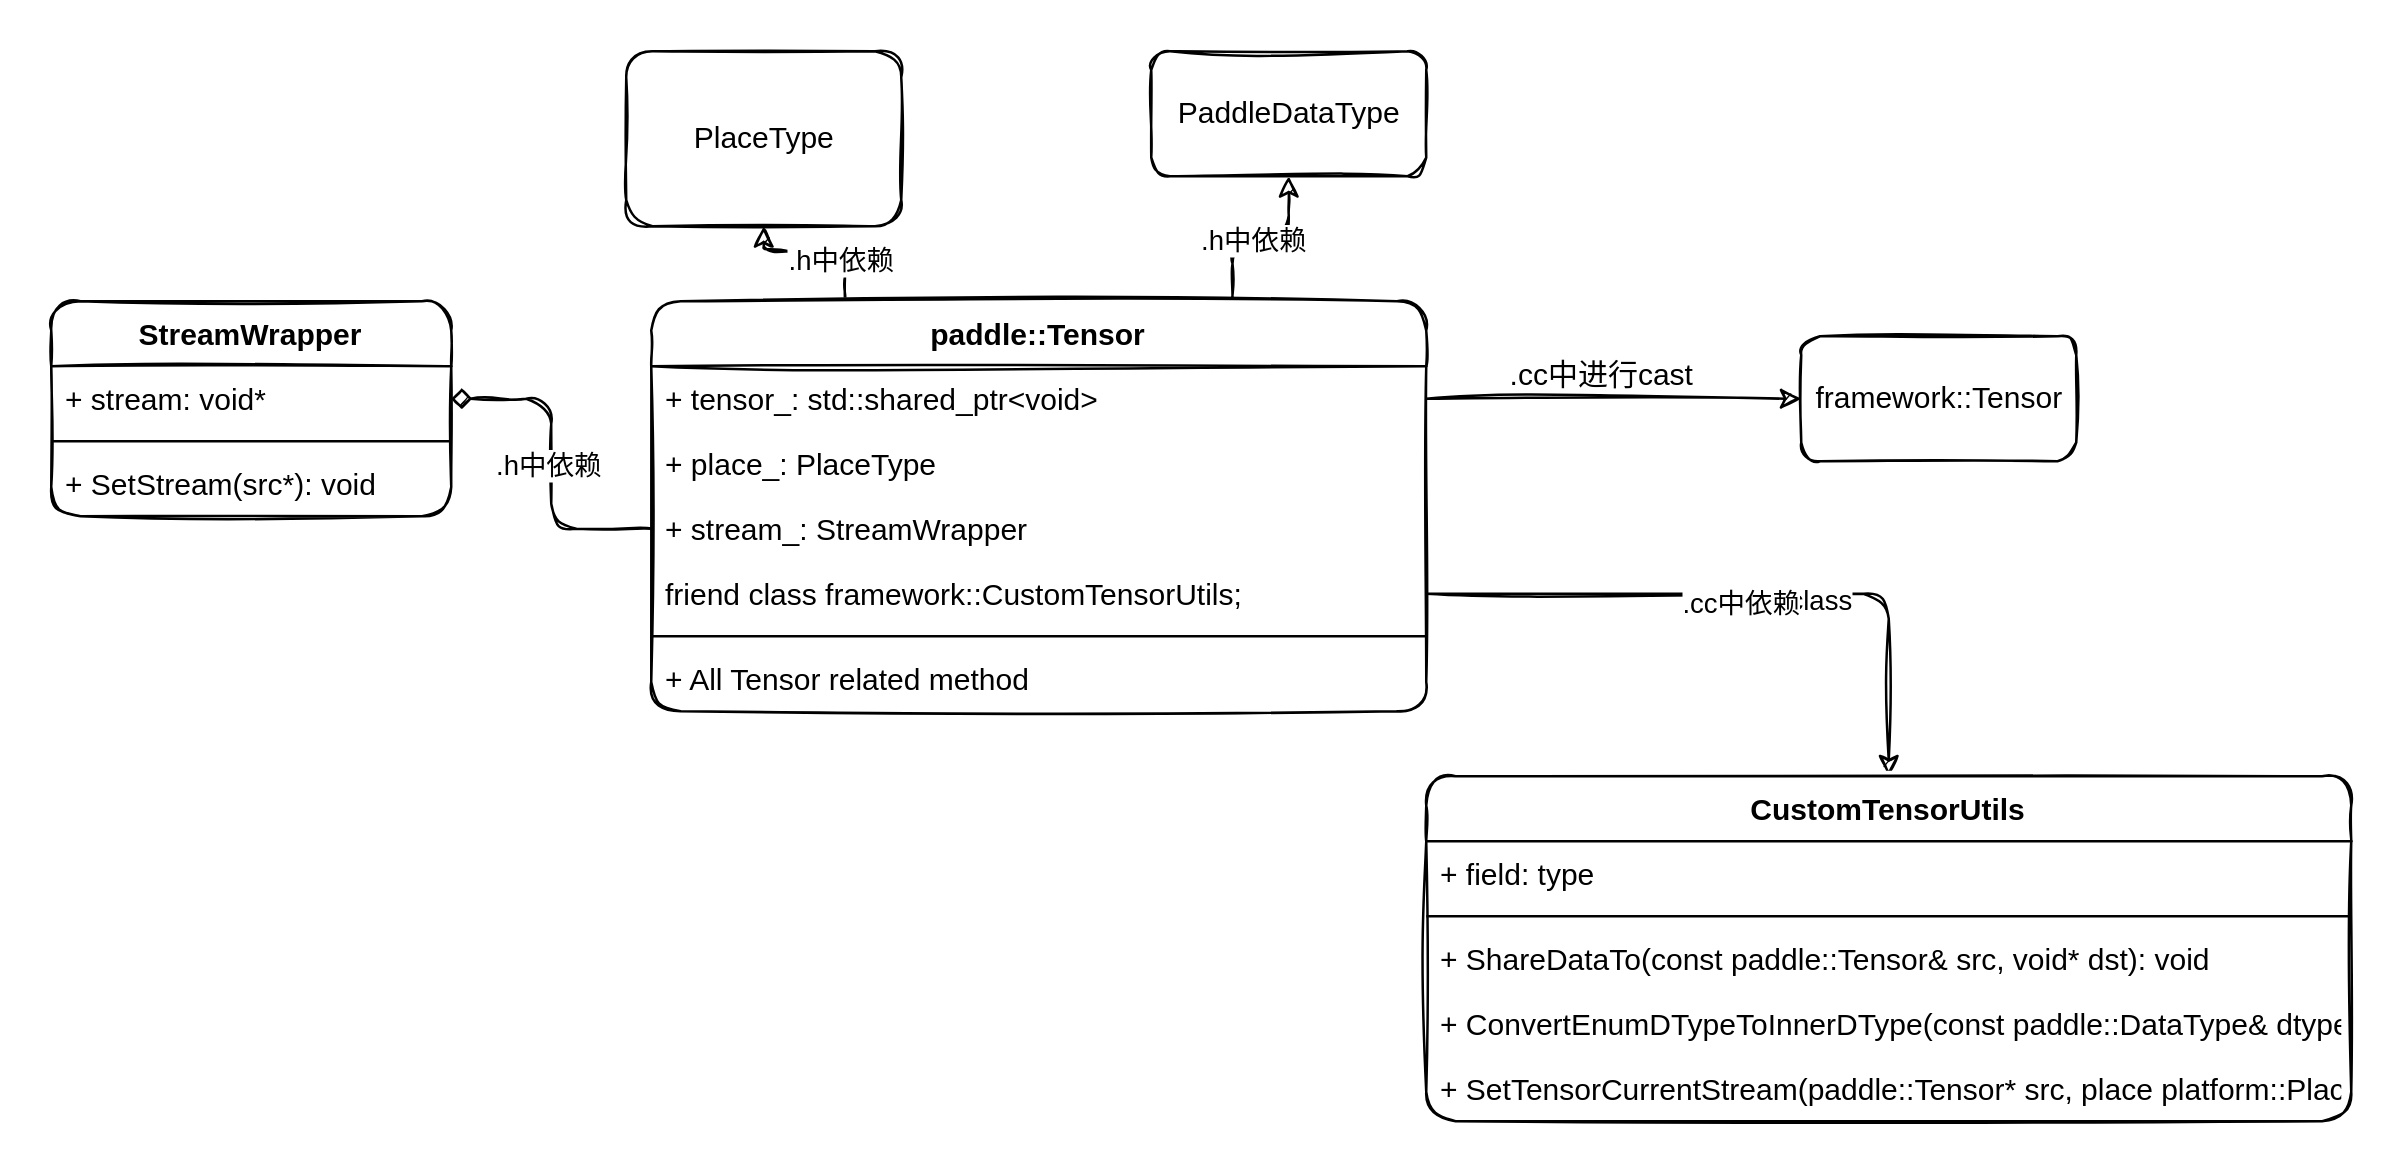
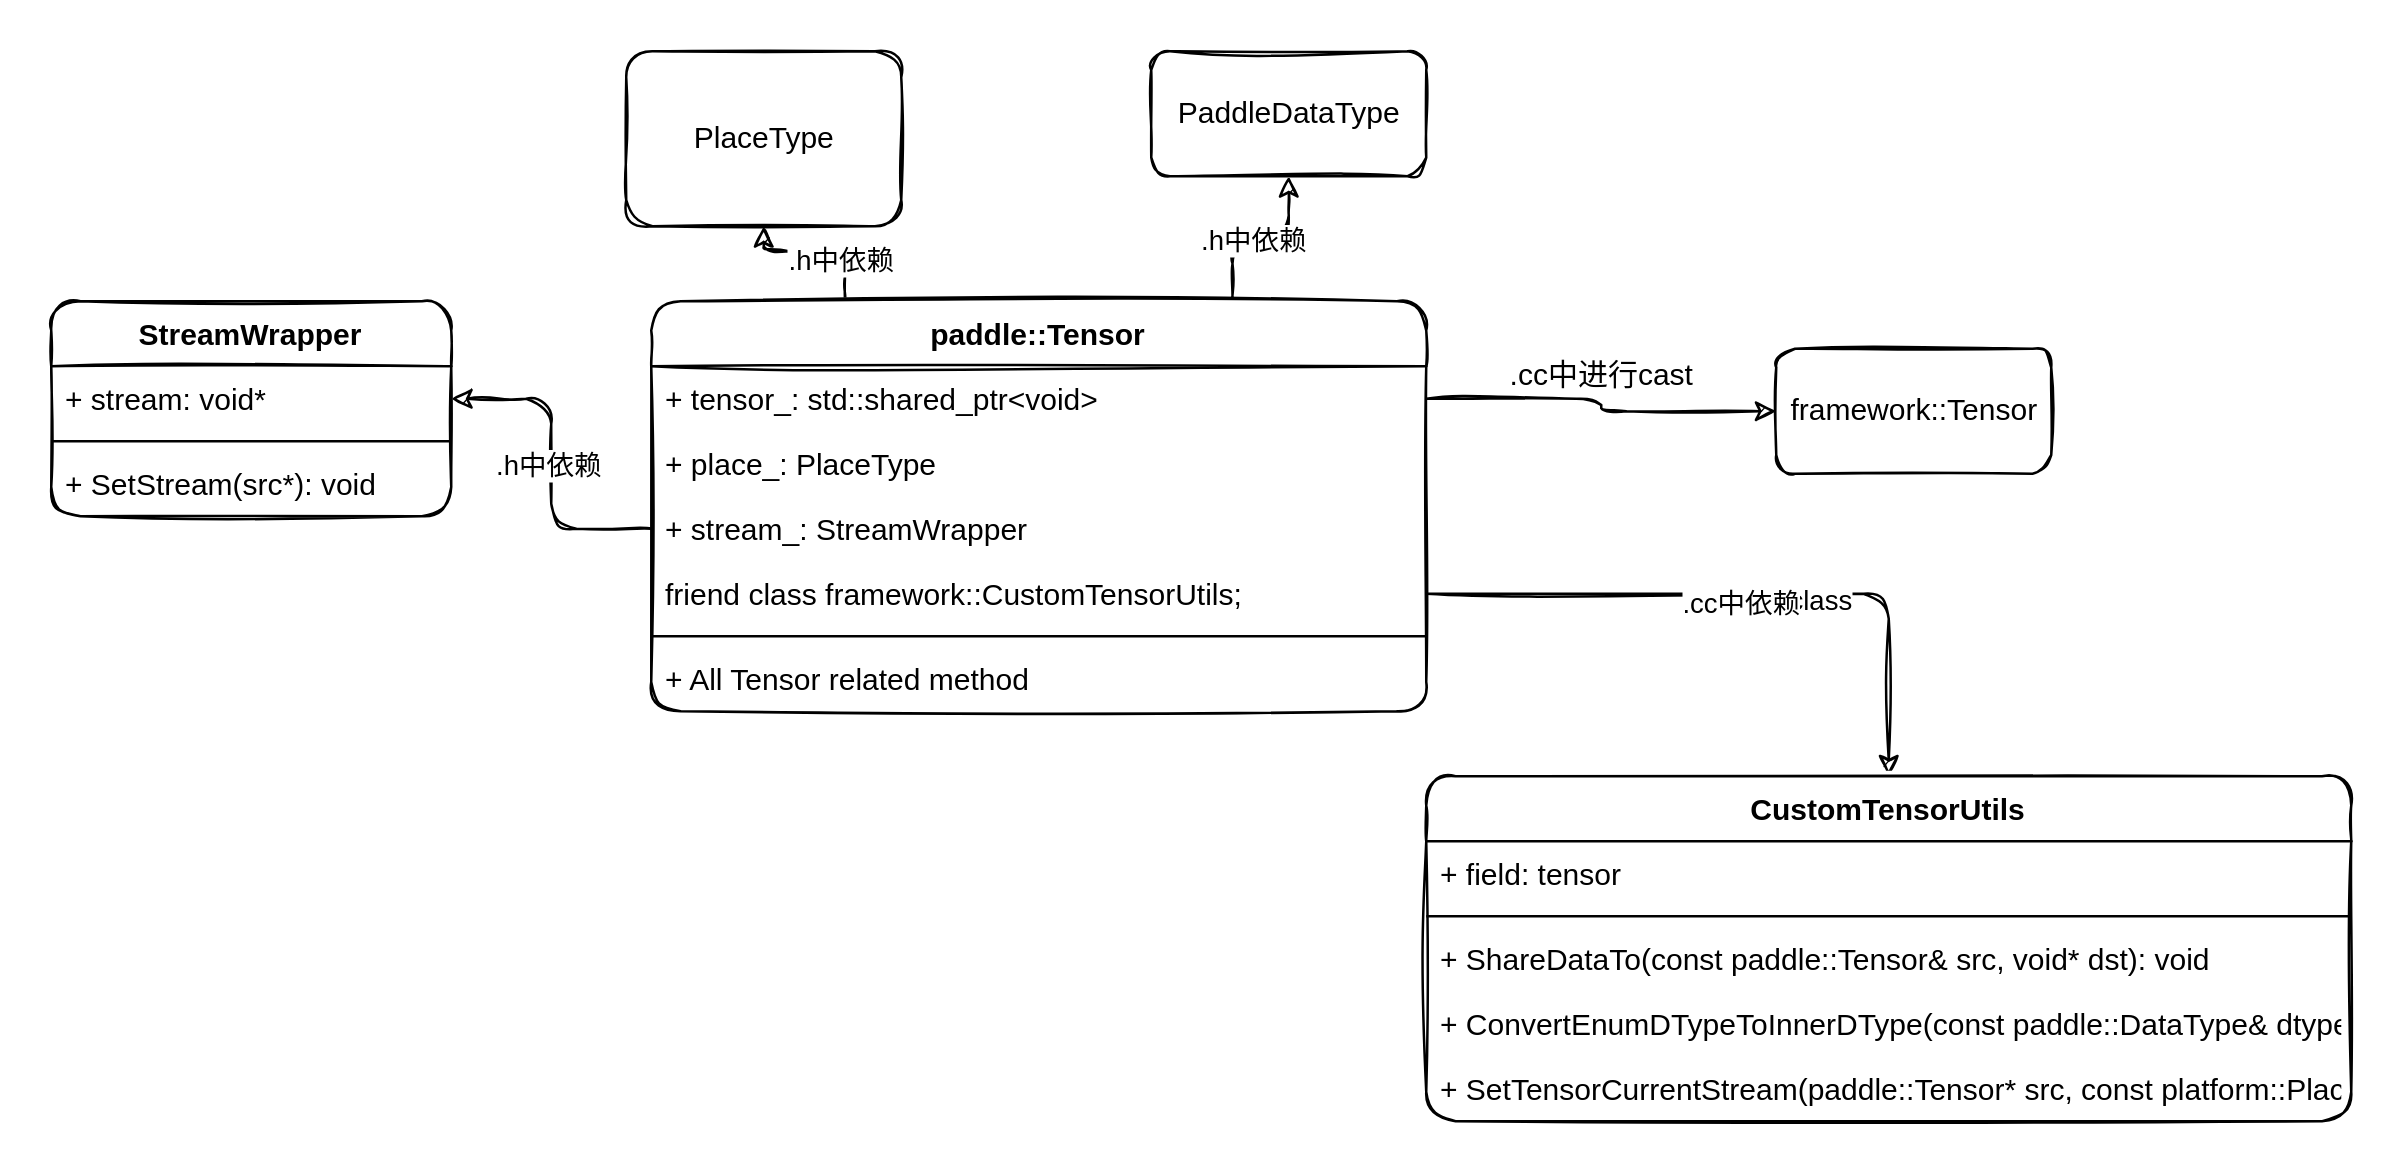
edge "+ stream_: StreamWrapper" -> "+ stream: void*": arrowhead diamond -> classic
node "framework::Tensor": moved (1939, 399) -> (1914, 411)
node "+ field: type": label "+ field: type" -> "+ field: tensor"
node "+ SetTensorCurrentStream(paddle::Tensor* src, place platform::Place& pc)": label "+ SetTensorCurrentStream(paddle::Tensor* src, place platform::Place& pc)" -> "+ SetTensorCurrentStream(paddle::Tensor* src, const platform::Place& pc)"
